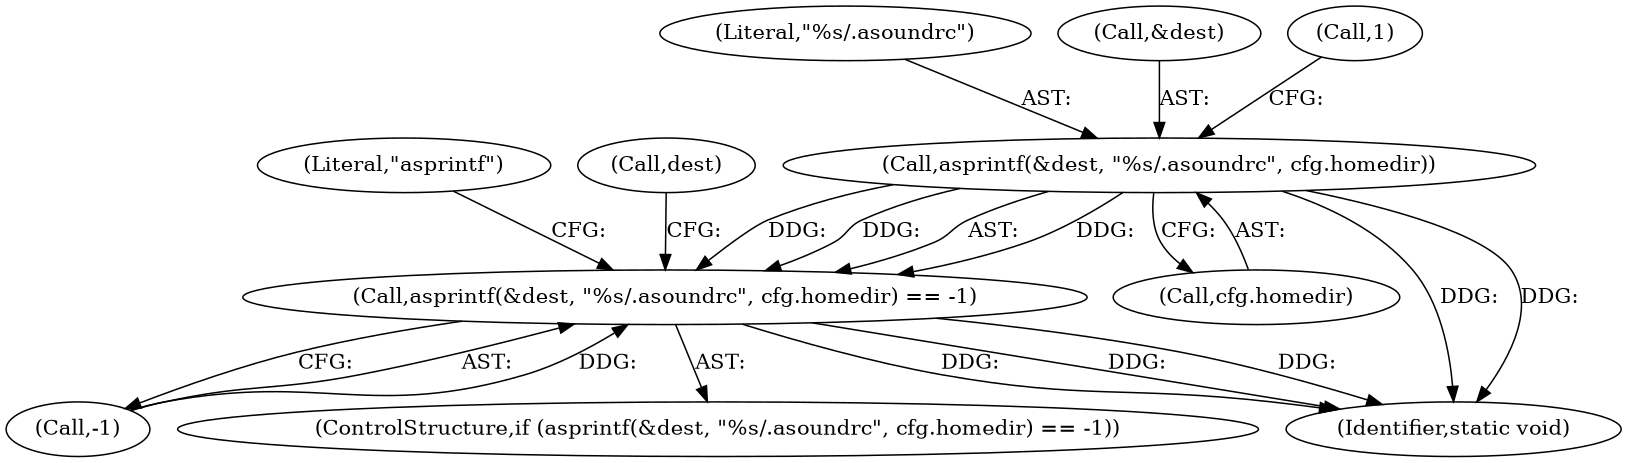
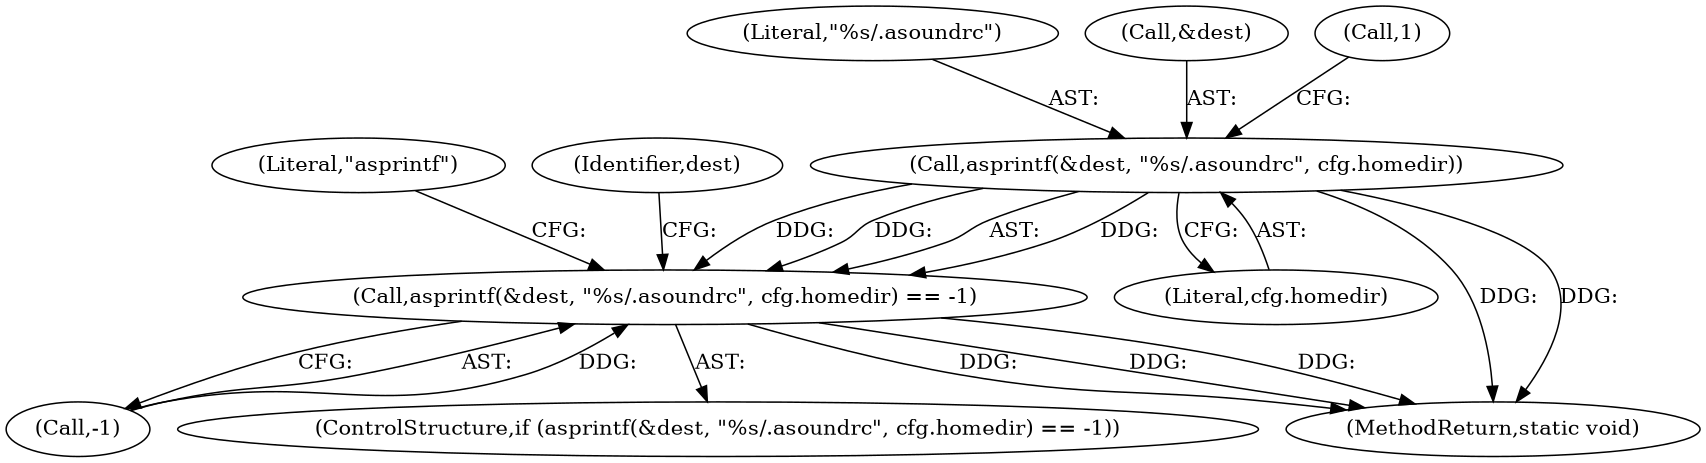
node "(Call,dest)": label "(Call,dest)" -> "(Identifier,dest)"
node "(Call,cfg.homedir)": label "(Call,cfg.homedir)" -> "(Literal,cfg.homedir)"
node "(Identifier,static void)": label "(Identifier,static void)" -> "(MethodReturn,static void)"
